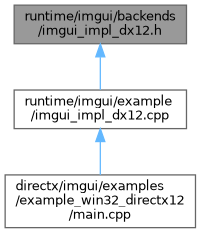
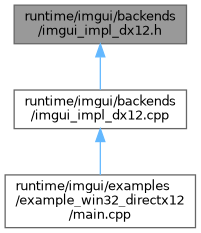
node "runtime/imgui/example /imgui_impl_dx12.cpp": label "runtime/imgui/example /imgui_impl_dx12.cpp" -> "runtime/imgui/backends /imgui_impl_dx12.cpp"
node "directx/imgui/examples /example_win32_directx12 /main.cpp": label "directx/imgui/examples /example_win32_directx12 /main.cpp" -> "runtime/imgui/examples /example_win32_directx12 /main.cpp"
